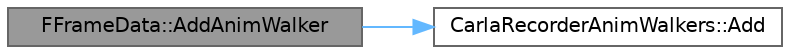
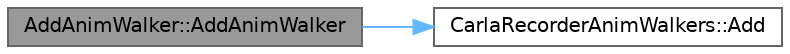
node "FFrameData::AddAnimWalker": label "FFrameData::AddAnimWalker" -> "AddAnimWalker::AddAnimWalker"
